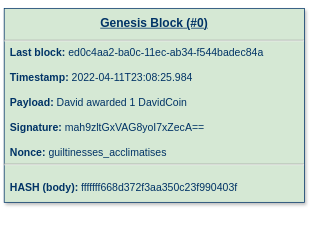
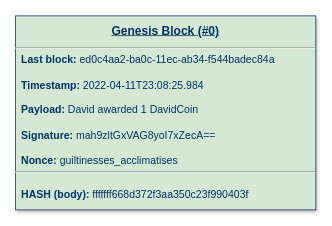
node "Genesis Block (#0) Last block: ed0c4aa2-ba0c-11ec-ab34-f544badec84a Timestamp: 2022-04-11T23:08:25.984 Payload: David awarded 1 DavidCoin Signature: mah9zltGxVAG8yoI7xZecA== Nonce: guiltinesses_acclimatises HASH (body): fffffff668d372f3aa350c23f990403f": moved (154, 105) -> (165, 113)
